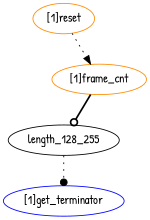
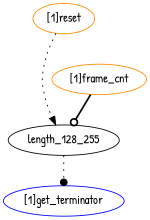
edge "[1]reset" -> "[1]frame_cnt": now "[1]reset" -> "length_128_255"
